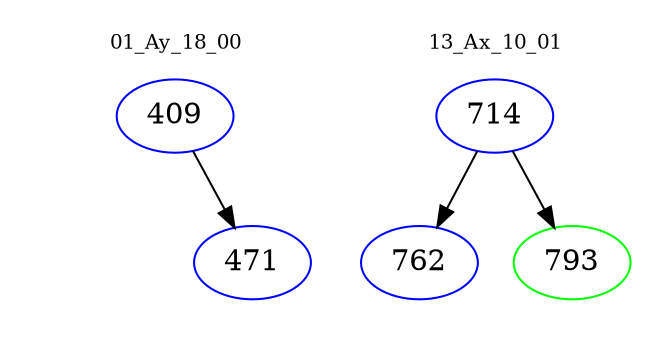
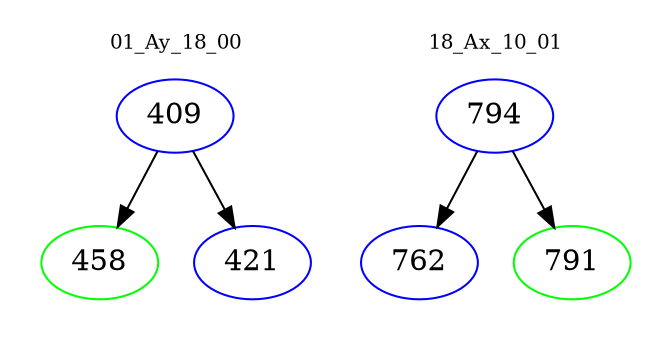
cluster "13_Ax_10_01": label "13_Ax_10_01" -> "18_Ax_10_01"
node "714": label "714" -> "794"
node "458": added
node "471": label "471" -> "421"
node "793": label "793" -> "791"
